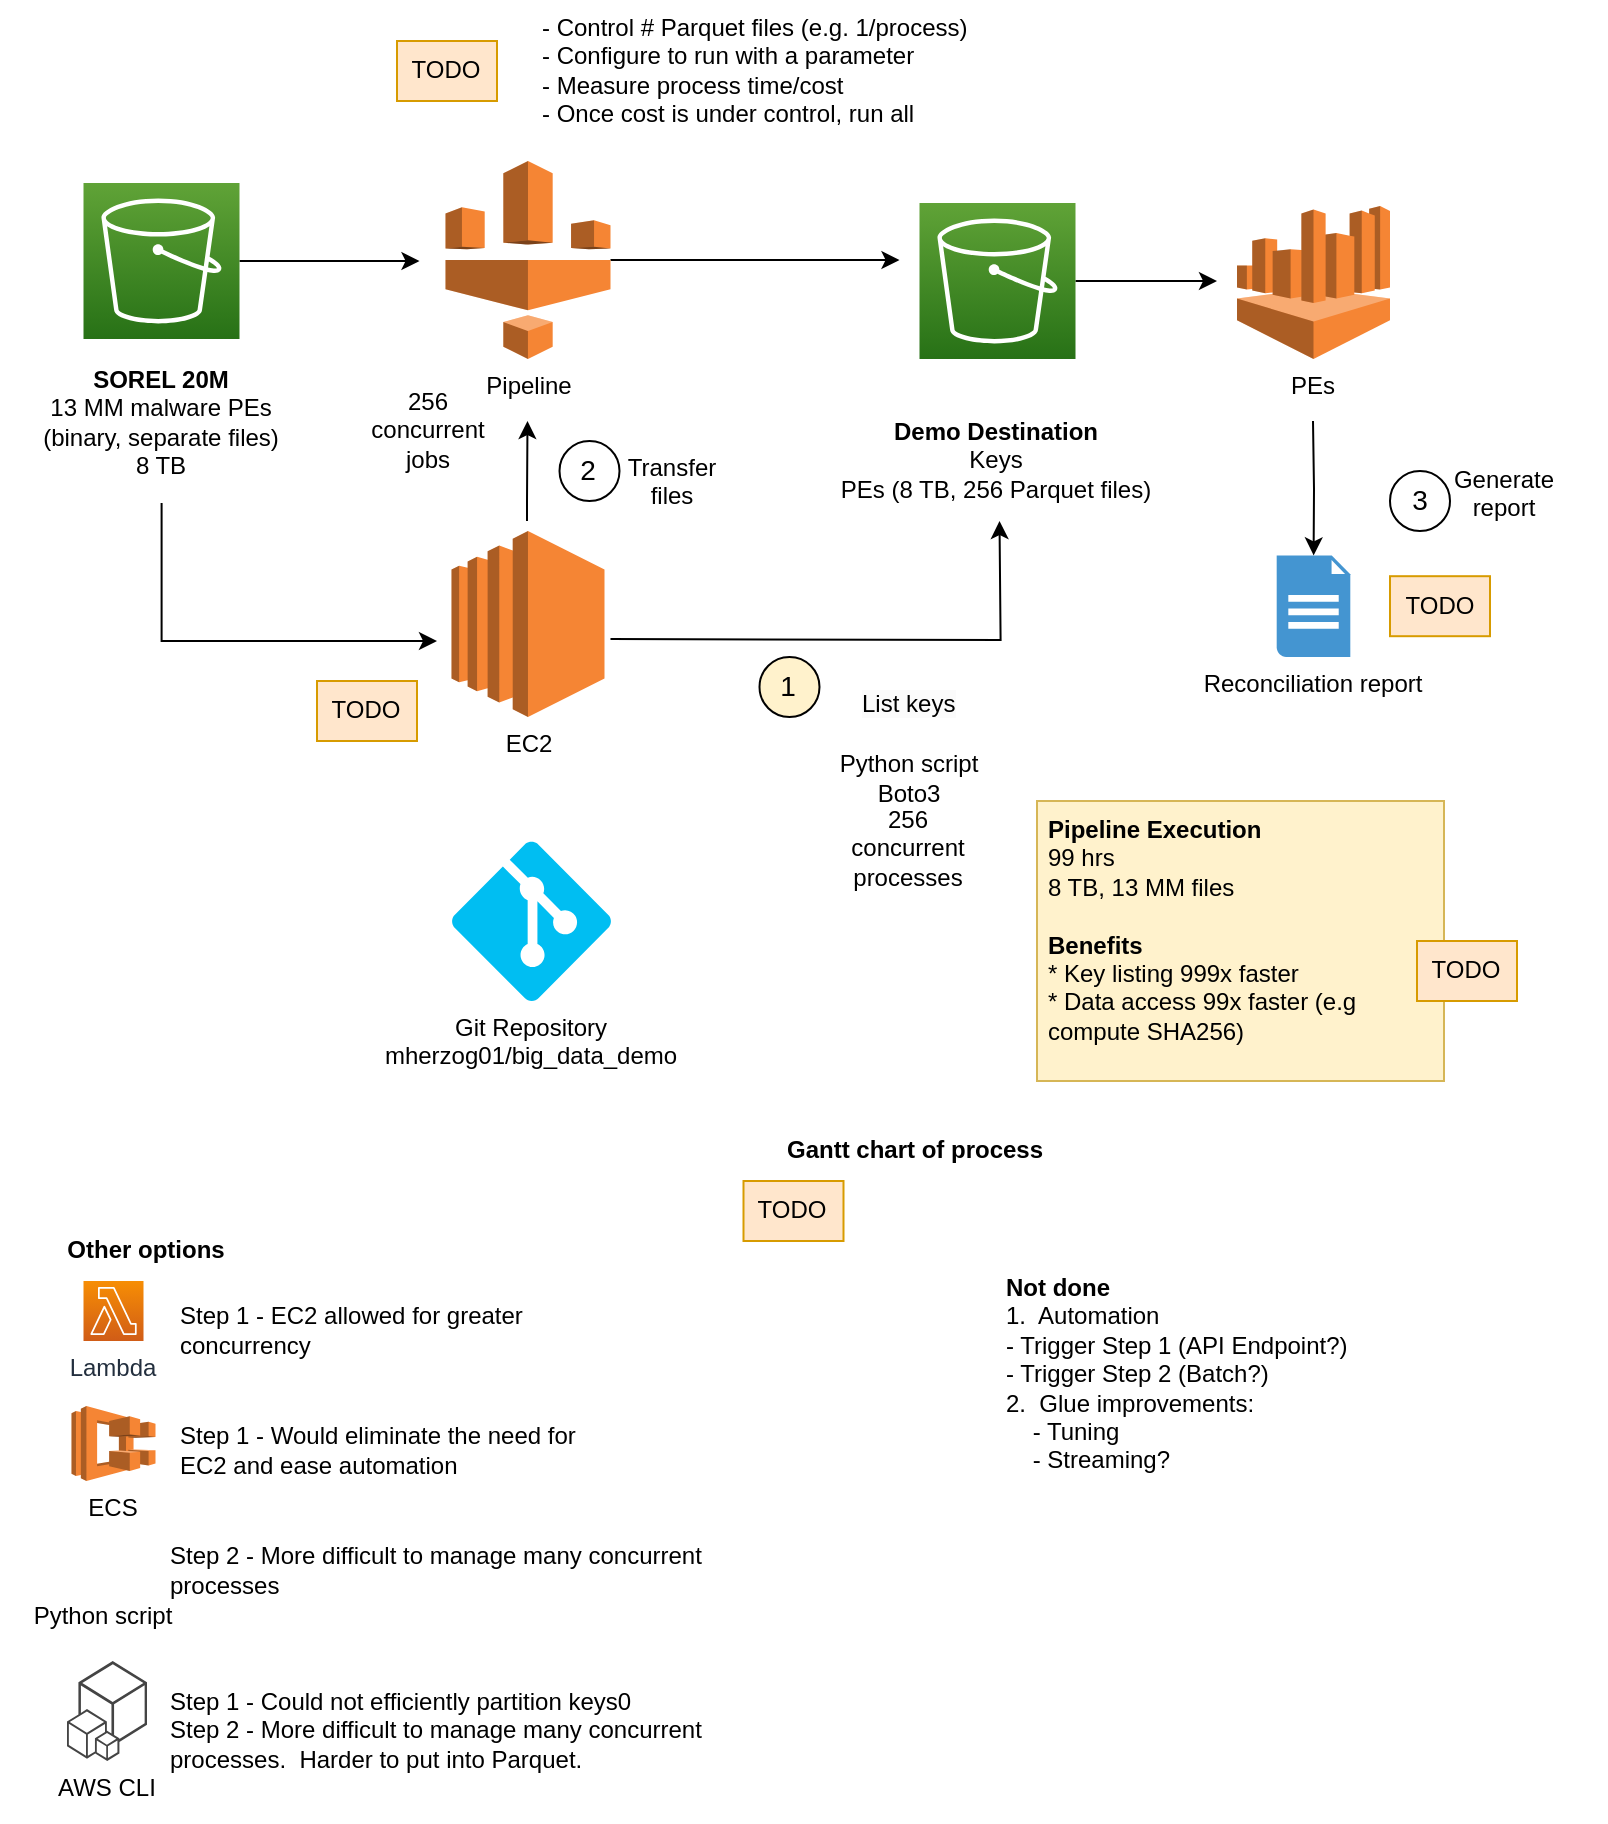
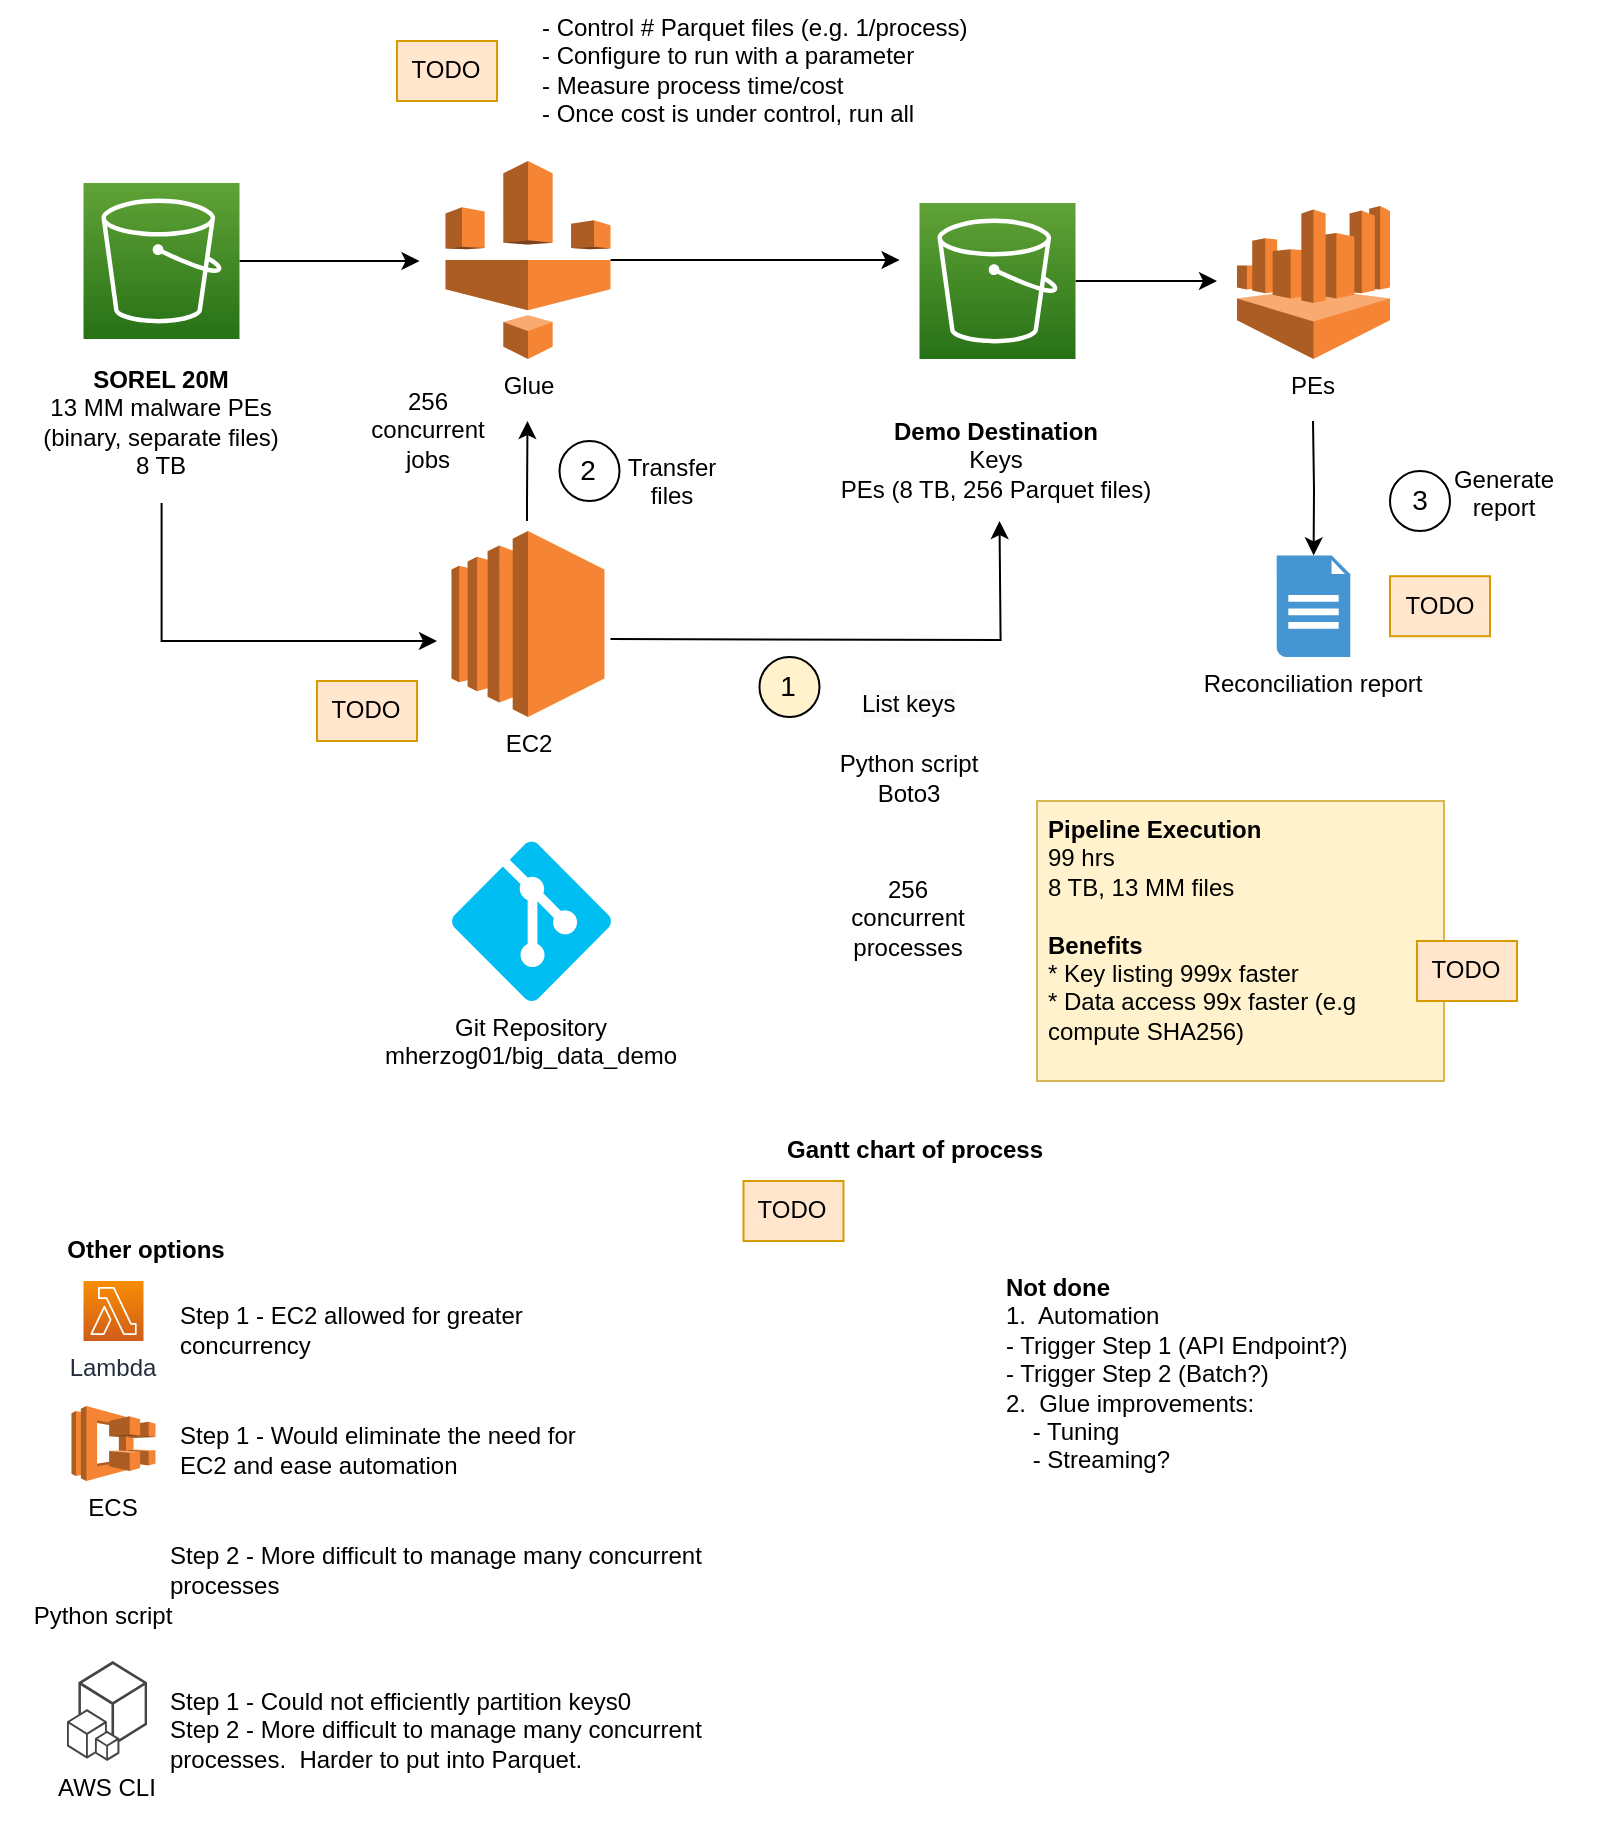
node "Pipeline": label "Pipeline" -> "Glue"
node "256 concurrent processes": moved (910, 849) -> (910, 919)
